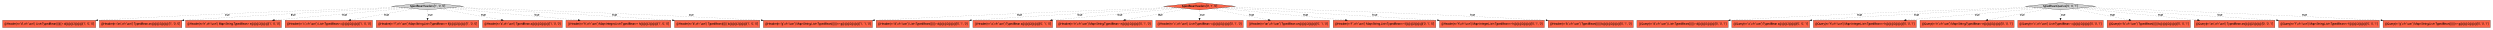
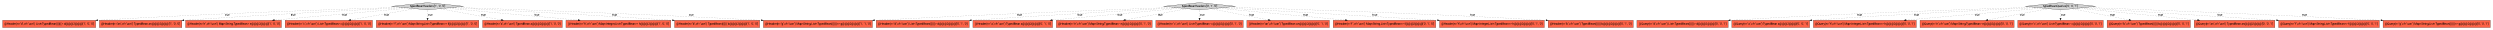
node "typedBeanHeaders['0', '1', '0']": fillcolor tomato -> lightgray
